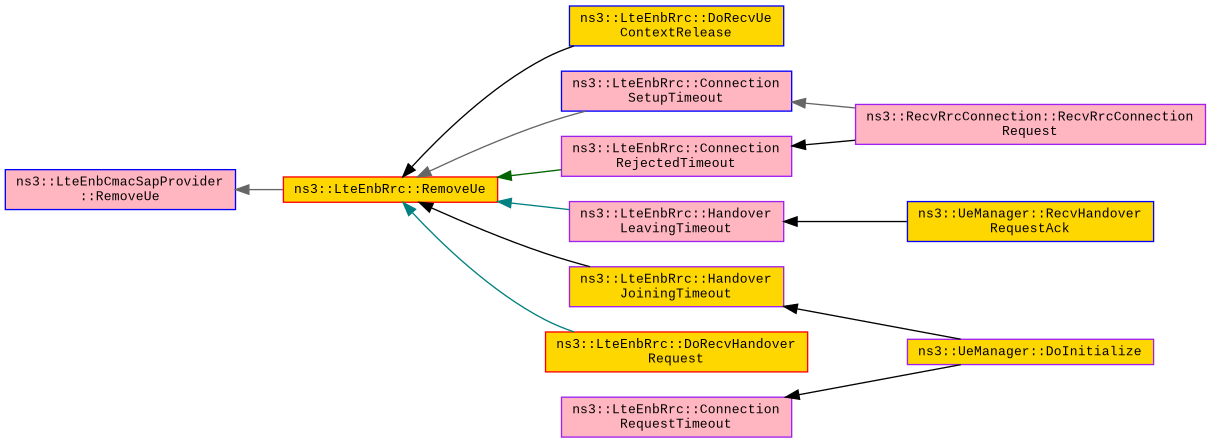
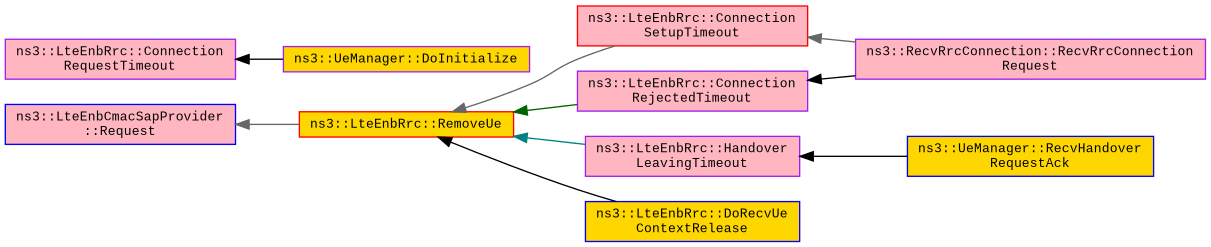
node "ns3::LteEnbRrc::Connection SetupTimeout": color blue -> red
node "ns3::LteEnbCmacSapProvider ::RemoveUe": label "ns3::LteEnbCmacSapProvider ::RemoveUe" -> "ns3::LteEnbCmacSapProvider ::Request"
node "ns3::LteEnbRrc::Handover JoiningTimeout": removed
node "ns3::LteEnbRrc::DoRecvHandover Request": removed
